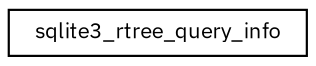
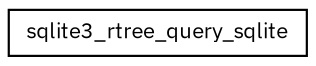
node "sqlite3_rtree_query_info": label "sqlite3_rtree_query_info" -> "sqlite3_rtree_query_sqlite"
